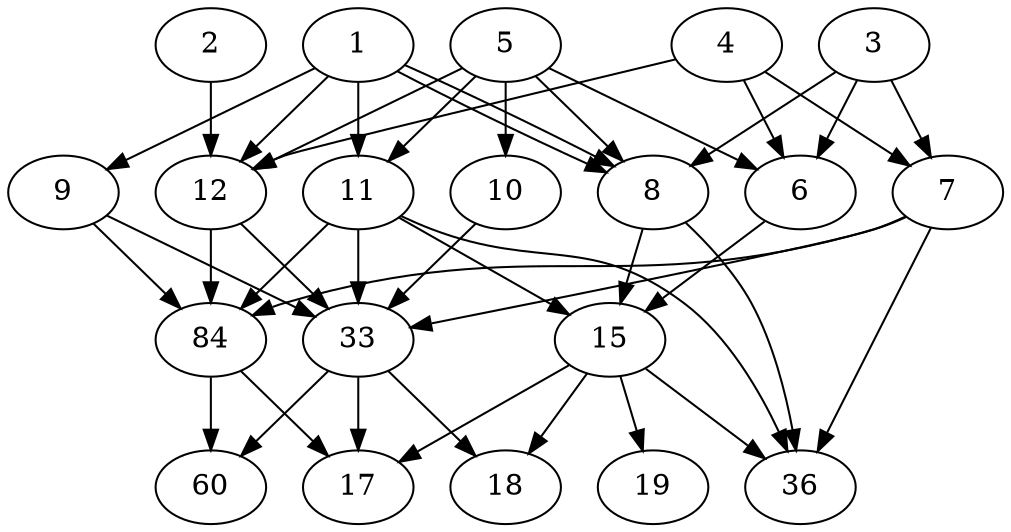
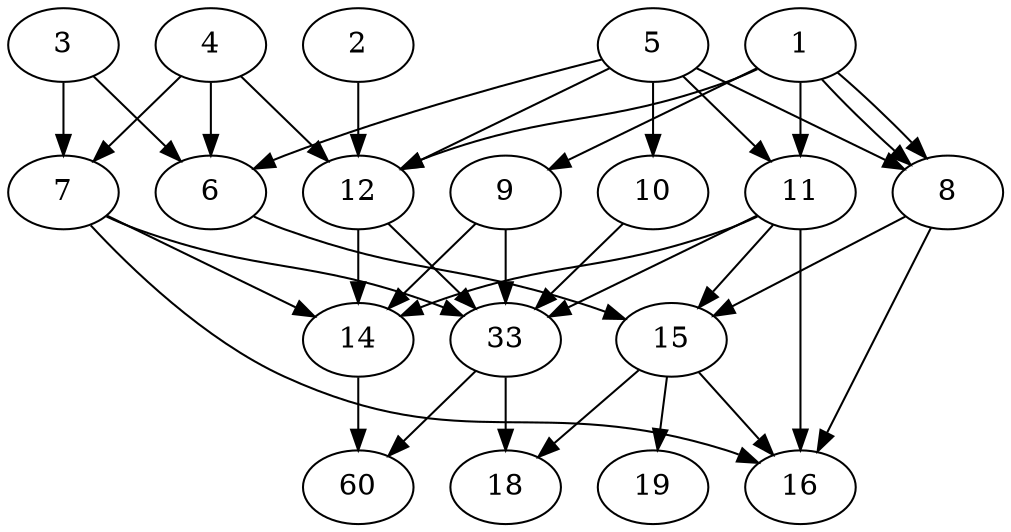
edge "3" -> "8": removed
node "84": label "84" -> "14"
node "17": removed
node "36": label "36" -> "16"
